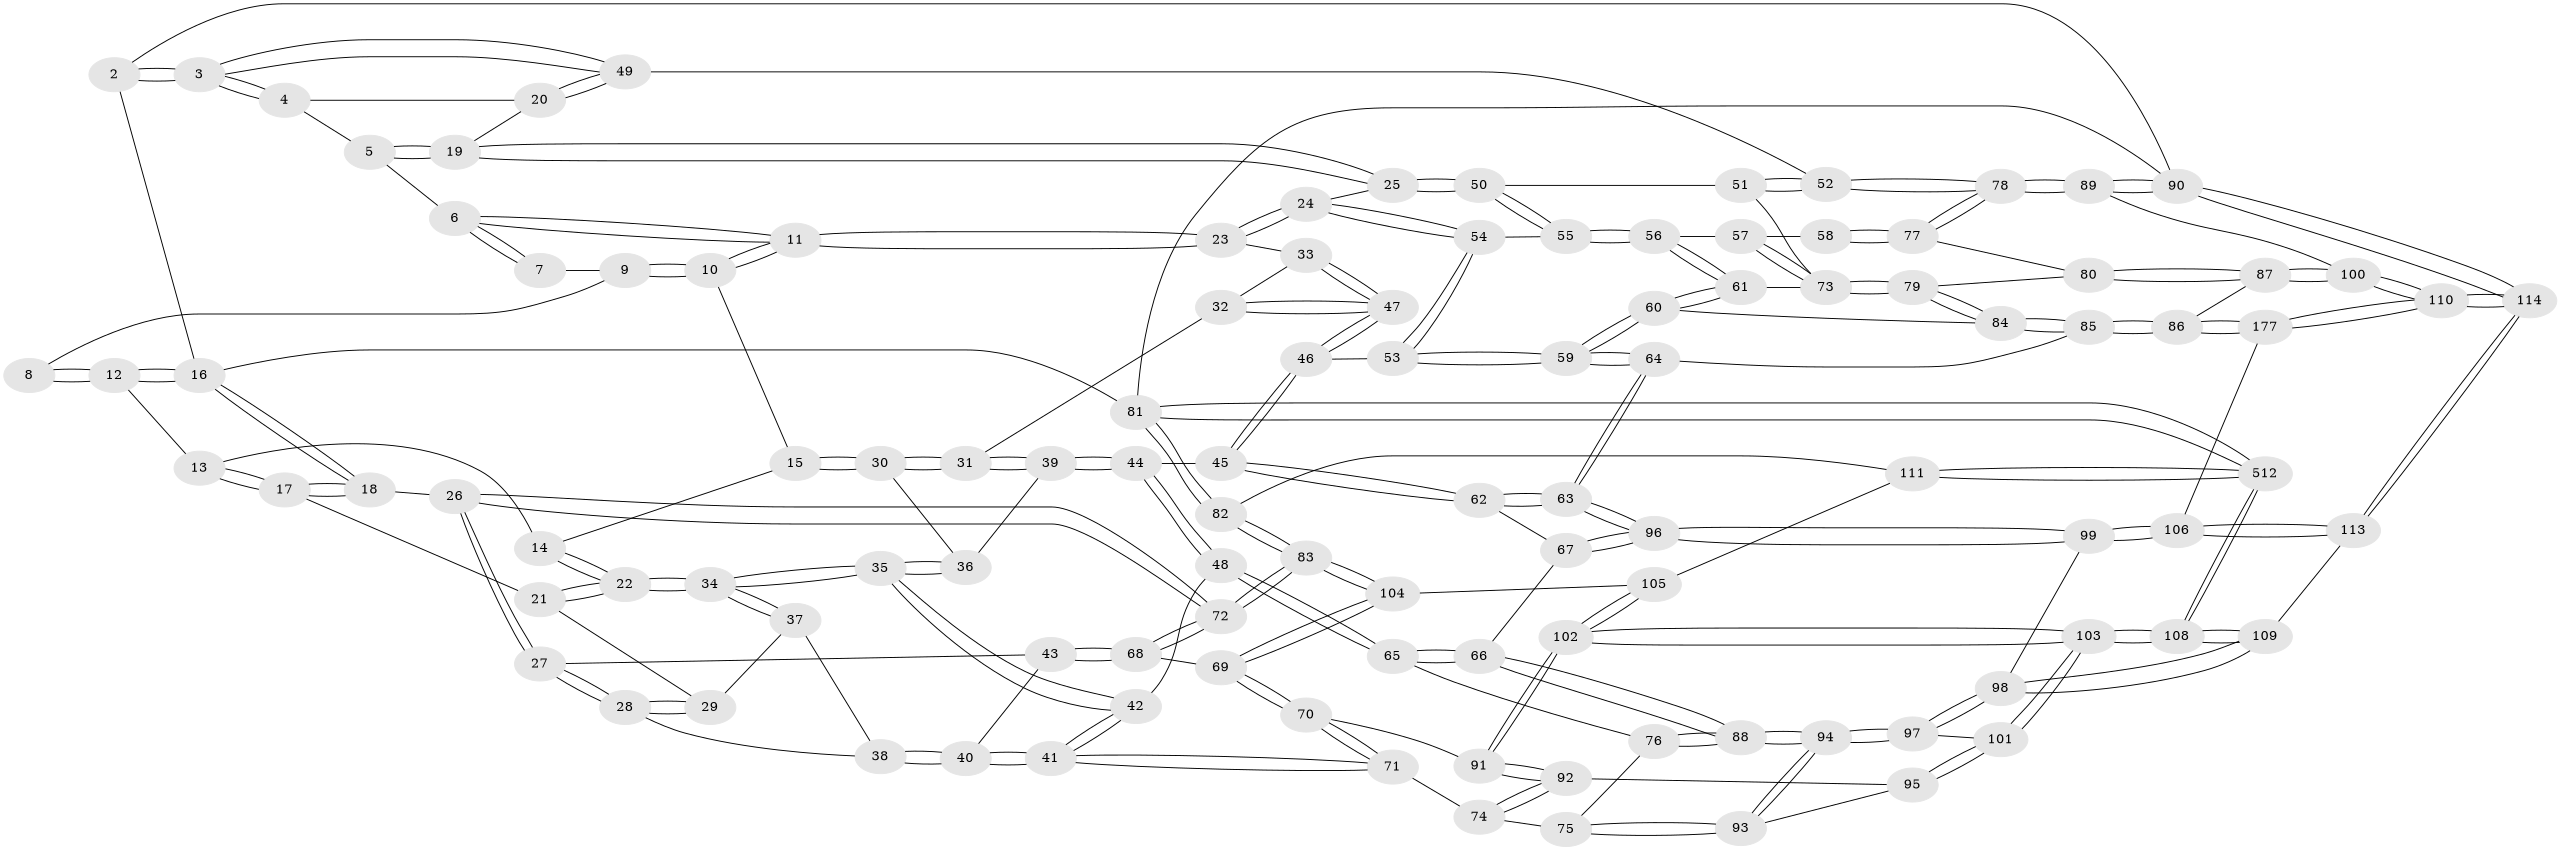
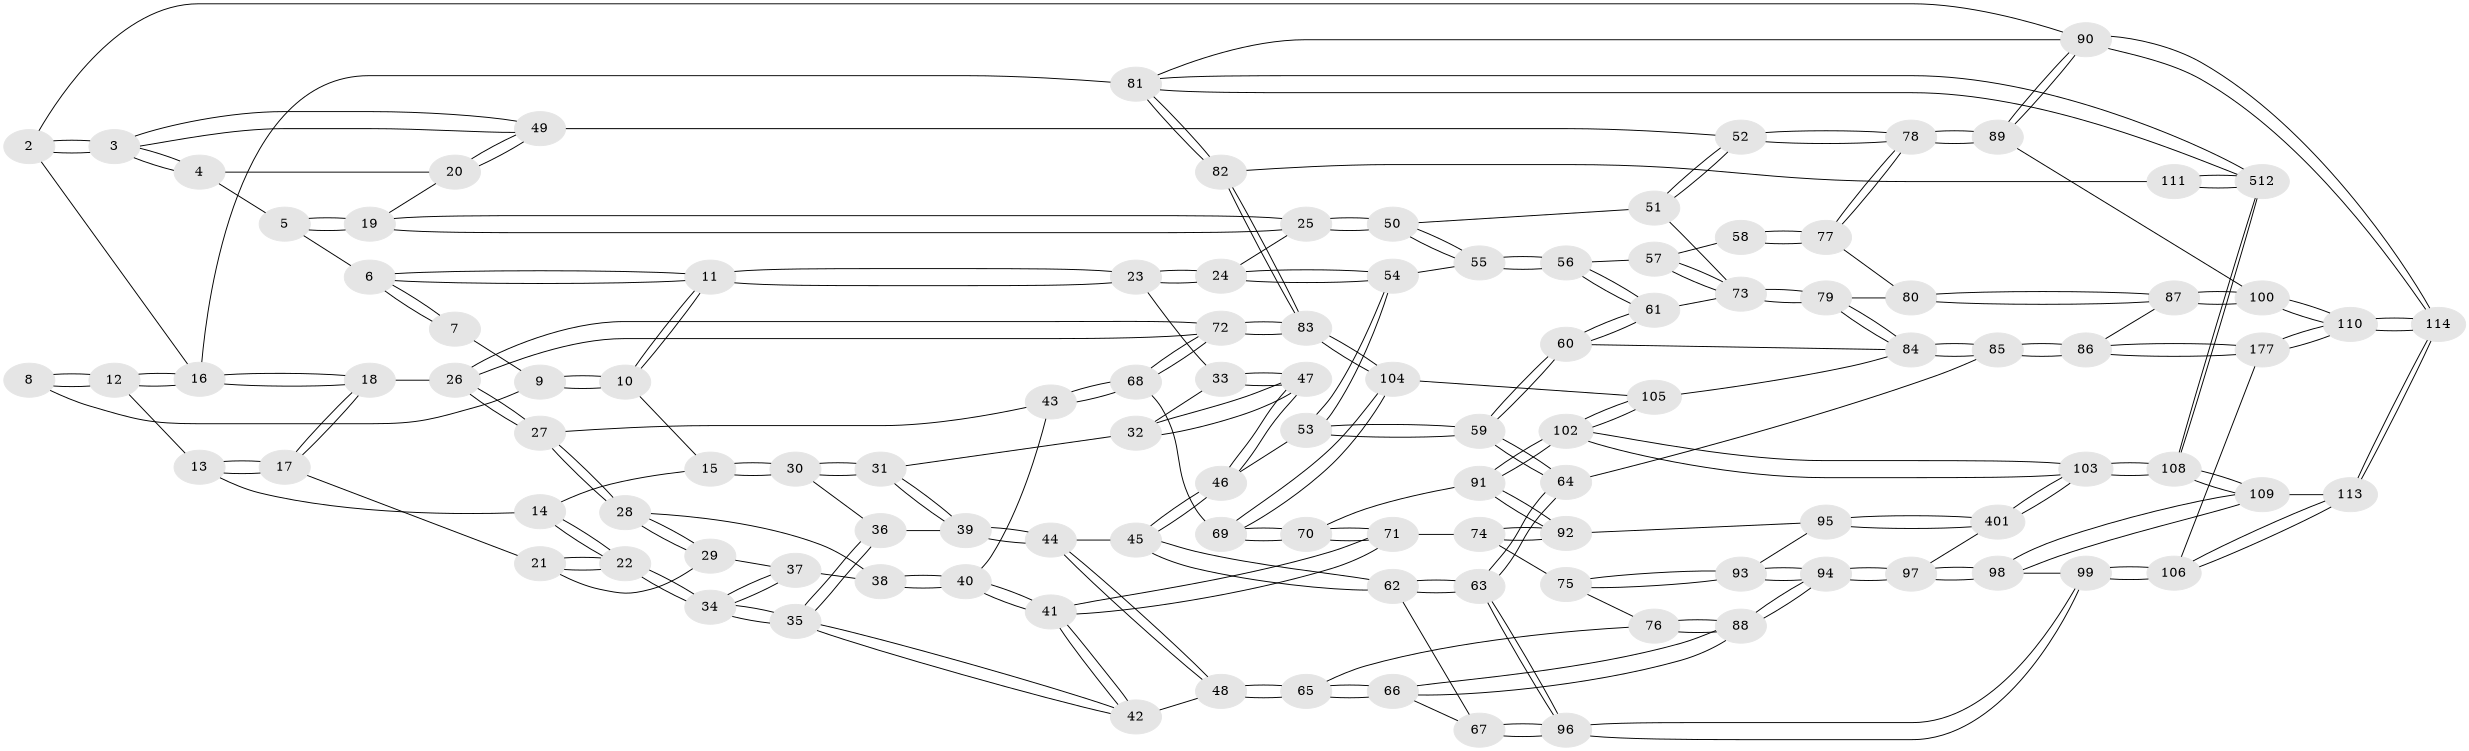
edge "111" -- "105": now "84" -- "105"
node "101": label "101" -> "401"
